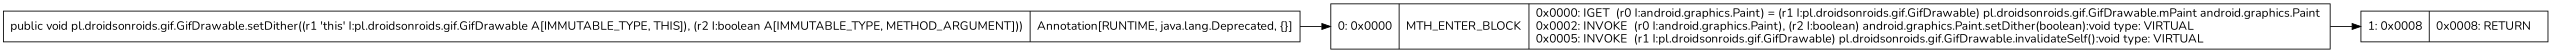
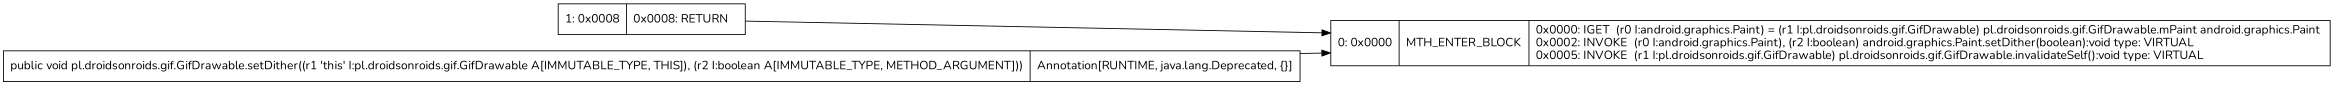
edge "0: 0x0000" -> "1: 0x0008": reversed
